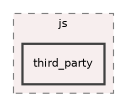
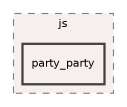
node "third_party": label "third_party" -> "party_party"
